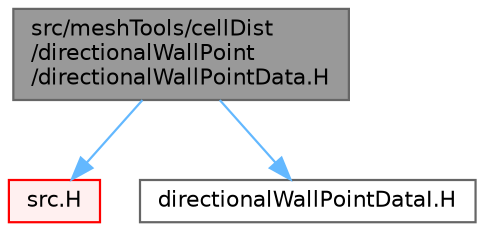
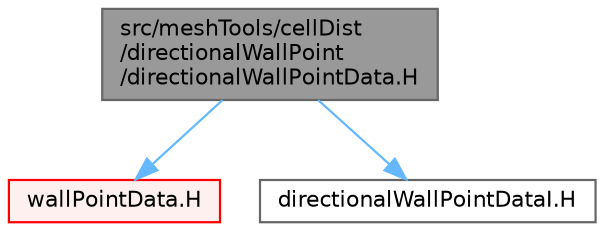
node "src.H": label "src.H" -> "wallPointData.H"
